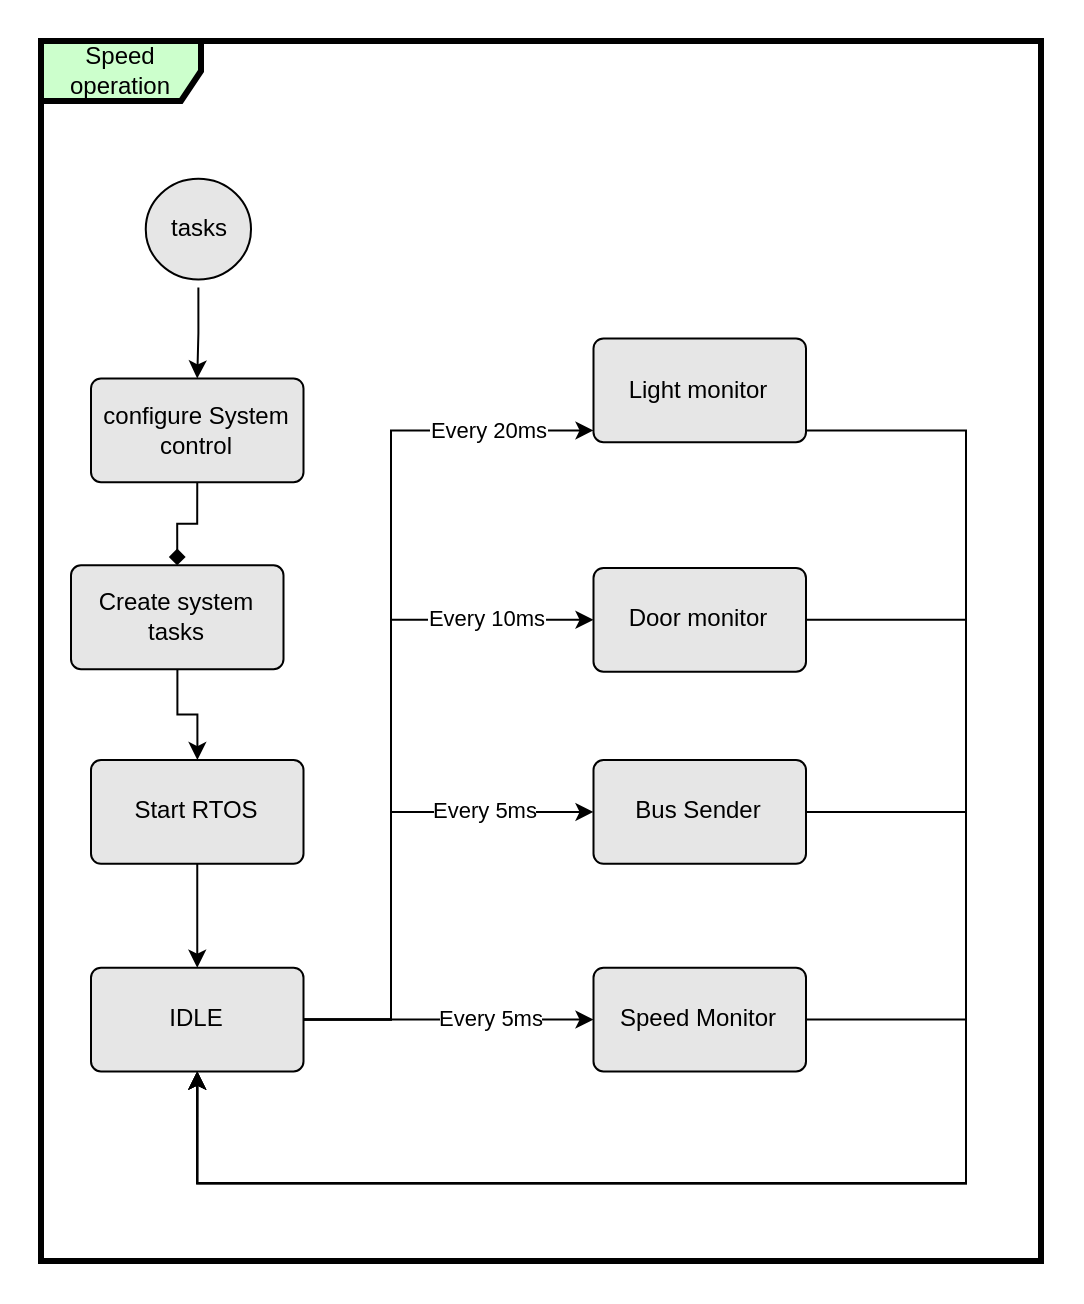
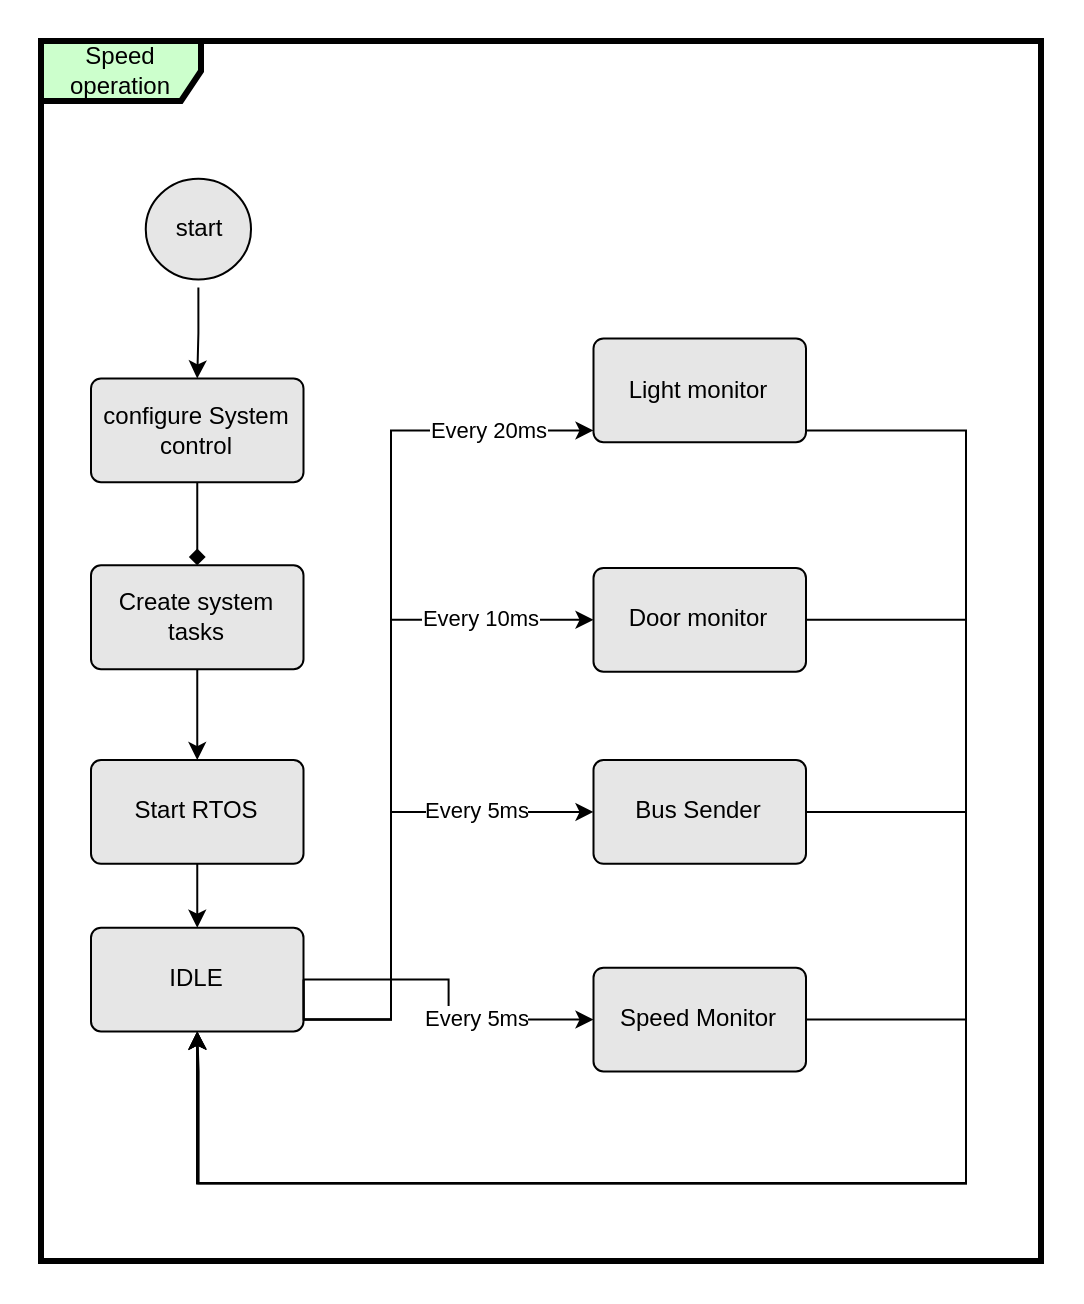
node "tasks": label "tasks" -> "start"
node "Create system tasks": moved (177, 617) -> (197, 617)
node "IDLE": moved (197, 1020) -> (197, 980)
